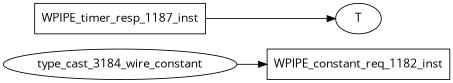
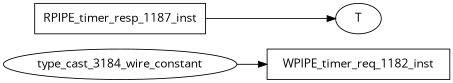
node "WPIPE_timer_resp_1187_inst": label "WPIPE_timer_resp_1187_inst" -> "RPIPE_timer_resp_1187_inst"
node "WPIPE_constant_req_1182_inst": label "WPIPE_constant_req_1182_inst" -> "WPIPE_timer_req_1182_inst"
